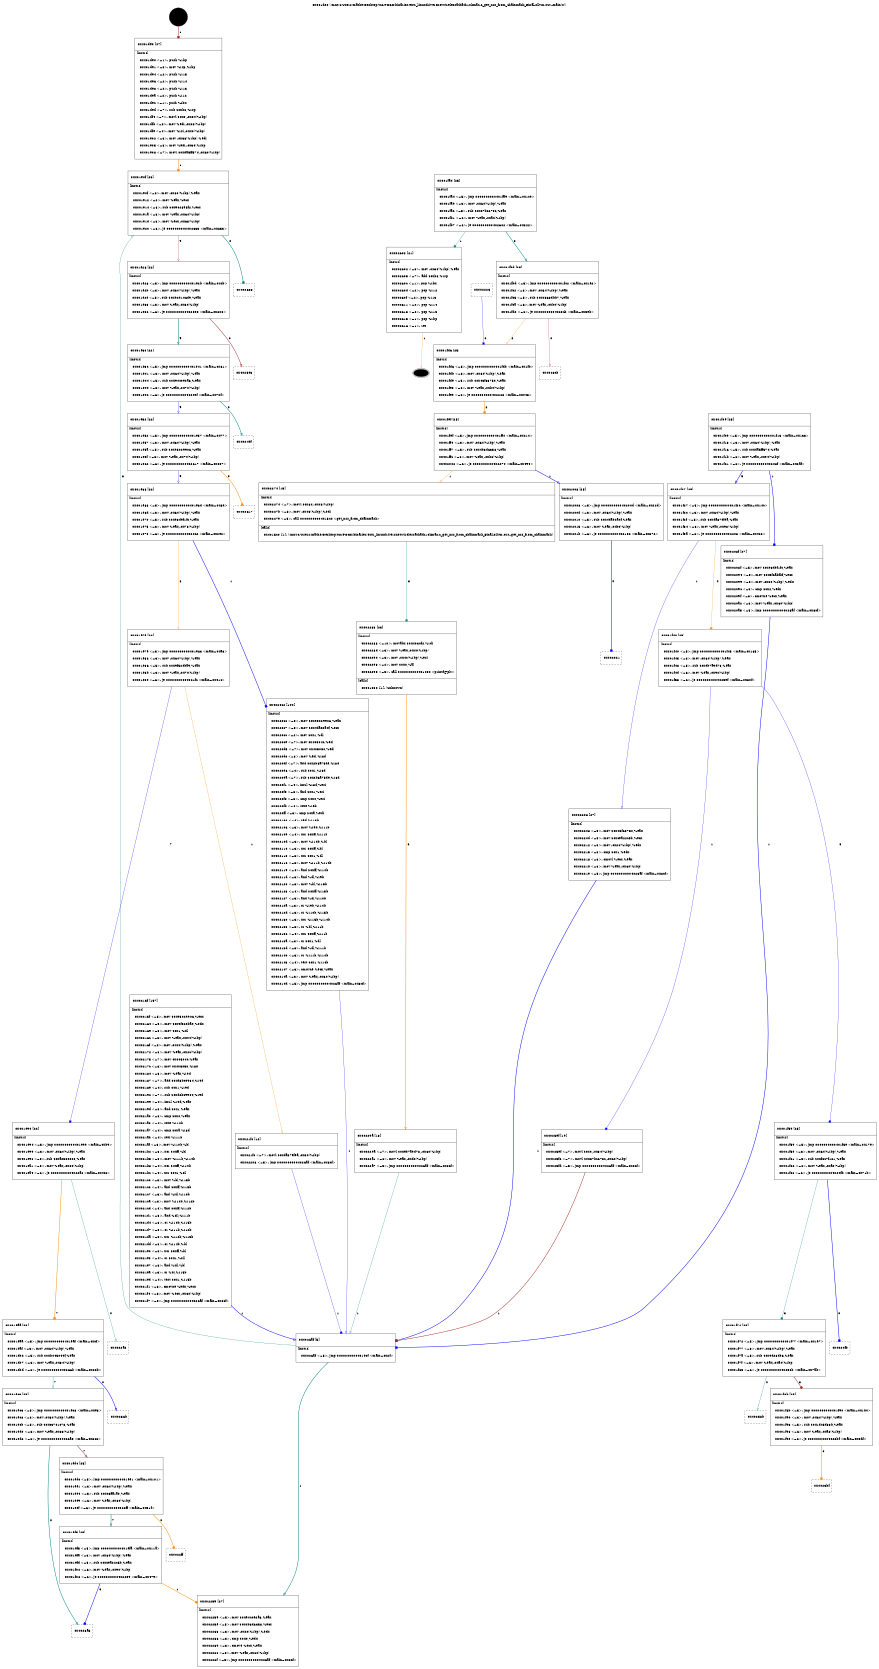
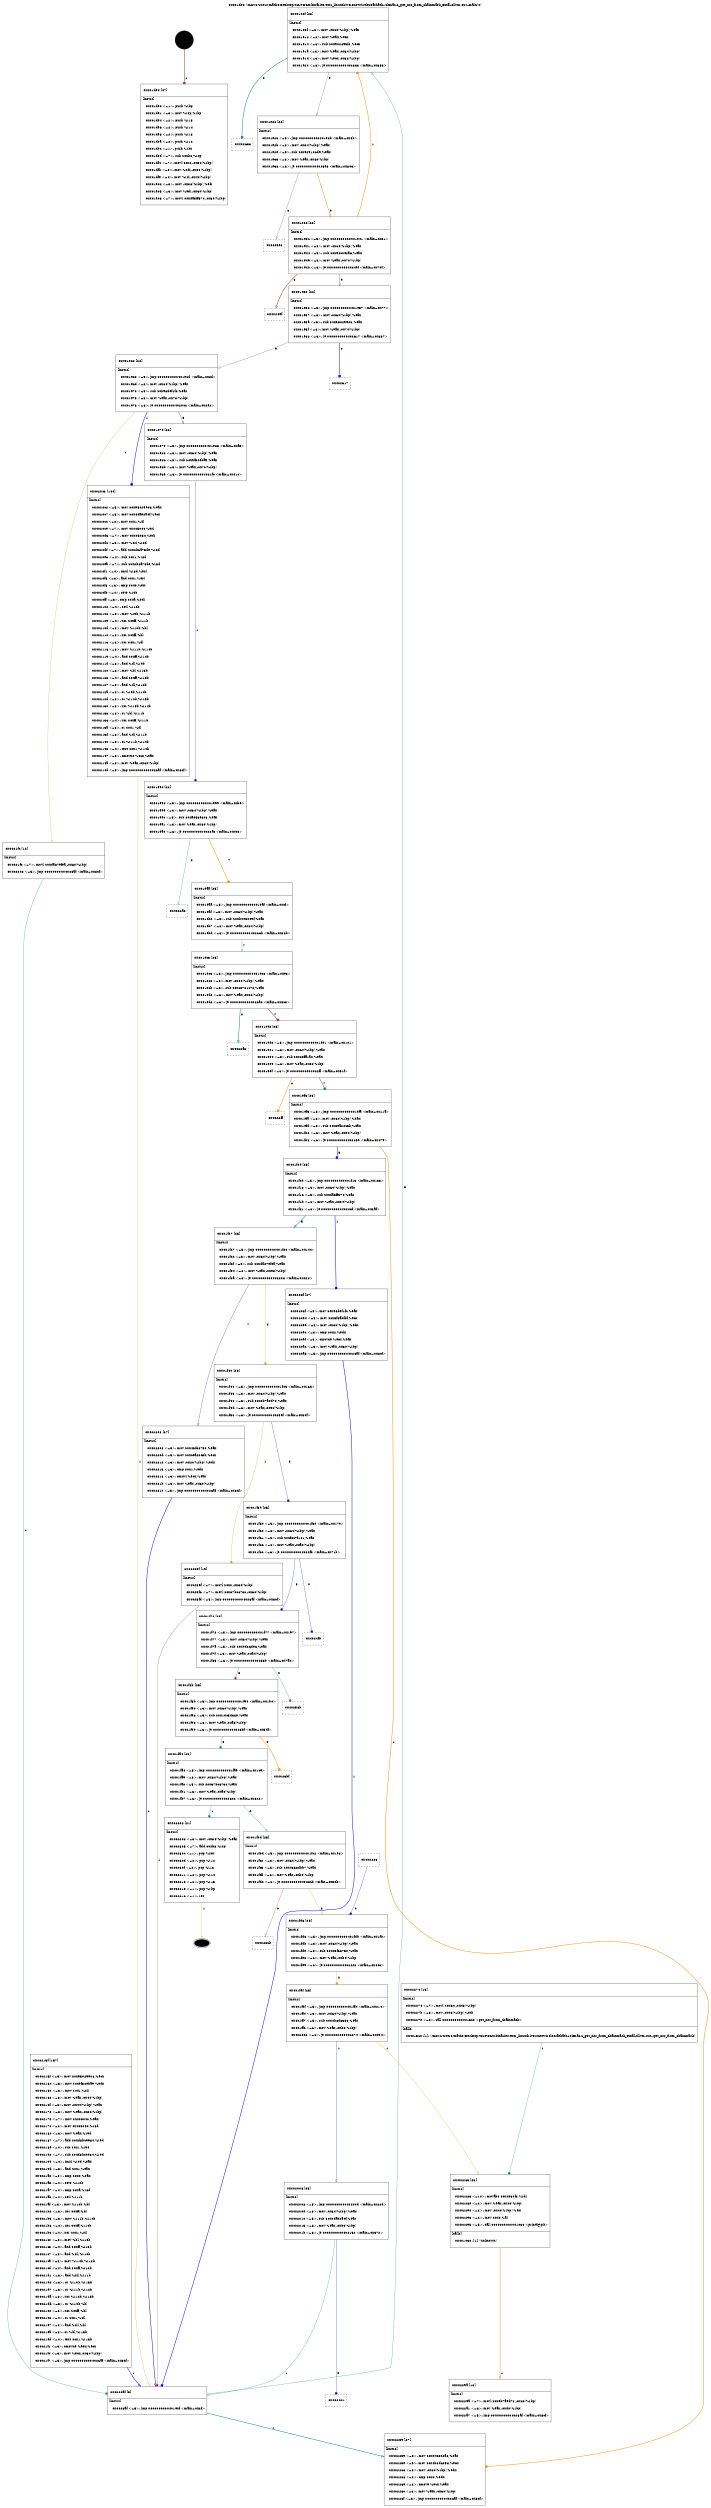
edge "0x401de0 [47]" -> "0x401e0f [23]": now "0x401e3c [22]" -> "0x401e0f [23]"
edge "0x401fa4 [25]" -> "0x401fbd [25]": style bold -> solid
edge "0x401e26 [22]" -> "0x401e3c [22]": color teal -> darkorange
edge "0x401e26 [22]" -> "0x4025e3": style bold -> solid
edge "0x401fd6 [25]" -> "0x401fef [25]": style bold -> solid
edge "0x401e3c [22]" -> "0x4024ef": color teal -> brown
edge "0x401e52 [22]" -> "0x401e68 [22]": color blue -> brown
edge "0x401fef [25]" -> "0x402274 [15]": now "0x401fef [25]" -> "0x402283 [23]"
edge "0x401fef [25]" -> "0x402008 [25]": style bold -> solid
edge "0x401f0e [25]" -> "0x401f27 [25]": color blue -> teal
edge "0x401e52 [22]" -> "0x402617": color darkorange -> blue
edge "0x402274 [15]" -> "0x402283 [23]": label " 8" -> " 1"
edge "0x401f27 [25]" -> "0x402208 [27]": label " 1" -> " 7"
edge "0x401e68 [22]" -> "0x401e7e [22]": color darkorange -> blue
edge "0x402008 [25]" -> "0x402021": style bold -> solid
edge "0x402283 [23]" -> "0x40229a [18]": label " 6" -> " 1"
edge "0x401e7e [22]" -> "0x4021fc [12]": now "0x401e68 [22]" -> "0x4021fc [12]"
edge "0x401f40 [25]" -> "0x4025ef [19]": color blue -> darkorange
edge "0x402208 [27]" -> "0x4026af [5]": arrowhead box -> onormal
edge "0x4020c2 [144]" -> "0x4026af [5]": color blue -> darkorange
edge "0x401f59 [25]" -> "0x401f72 [25]": color teal -> blue
edge "0x4021fc [12]" -> "0x4026af [5]": color blue -> teal
edge "0x40229a [18]" -> "0x4026af [5]": now "0x402008 [25]" -> "0x4026af [5]"
edge "0x401f59 [25]" -> "0x4024fb": style bold -> solid
edge "0x4025ef [19]" -> "0x4026af [5]": style bold -> solid
edge "0x401f72 [25]" -> "0x401f8b [25]": style bold -> solid
edge "0x401f72 [25]" -> "0x40258b": arrowhead onormal -> box
node "0x40266b": removed
edge "0x401ec3 [25]" -> "0x401edc [25]": arrowhead onormal -> box
edge "0x401edc [25]" -> "0x401ef5 [25]": arrowhead onormal -> box
edge "0x401ef5 [25]" -> "0x4026a3": now "0x401ef5 [25]" -> "0x401f0e [25]"
edge "0x401f8b [25]" -> "0x401fa4 [25]": added, label "3"
